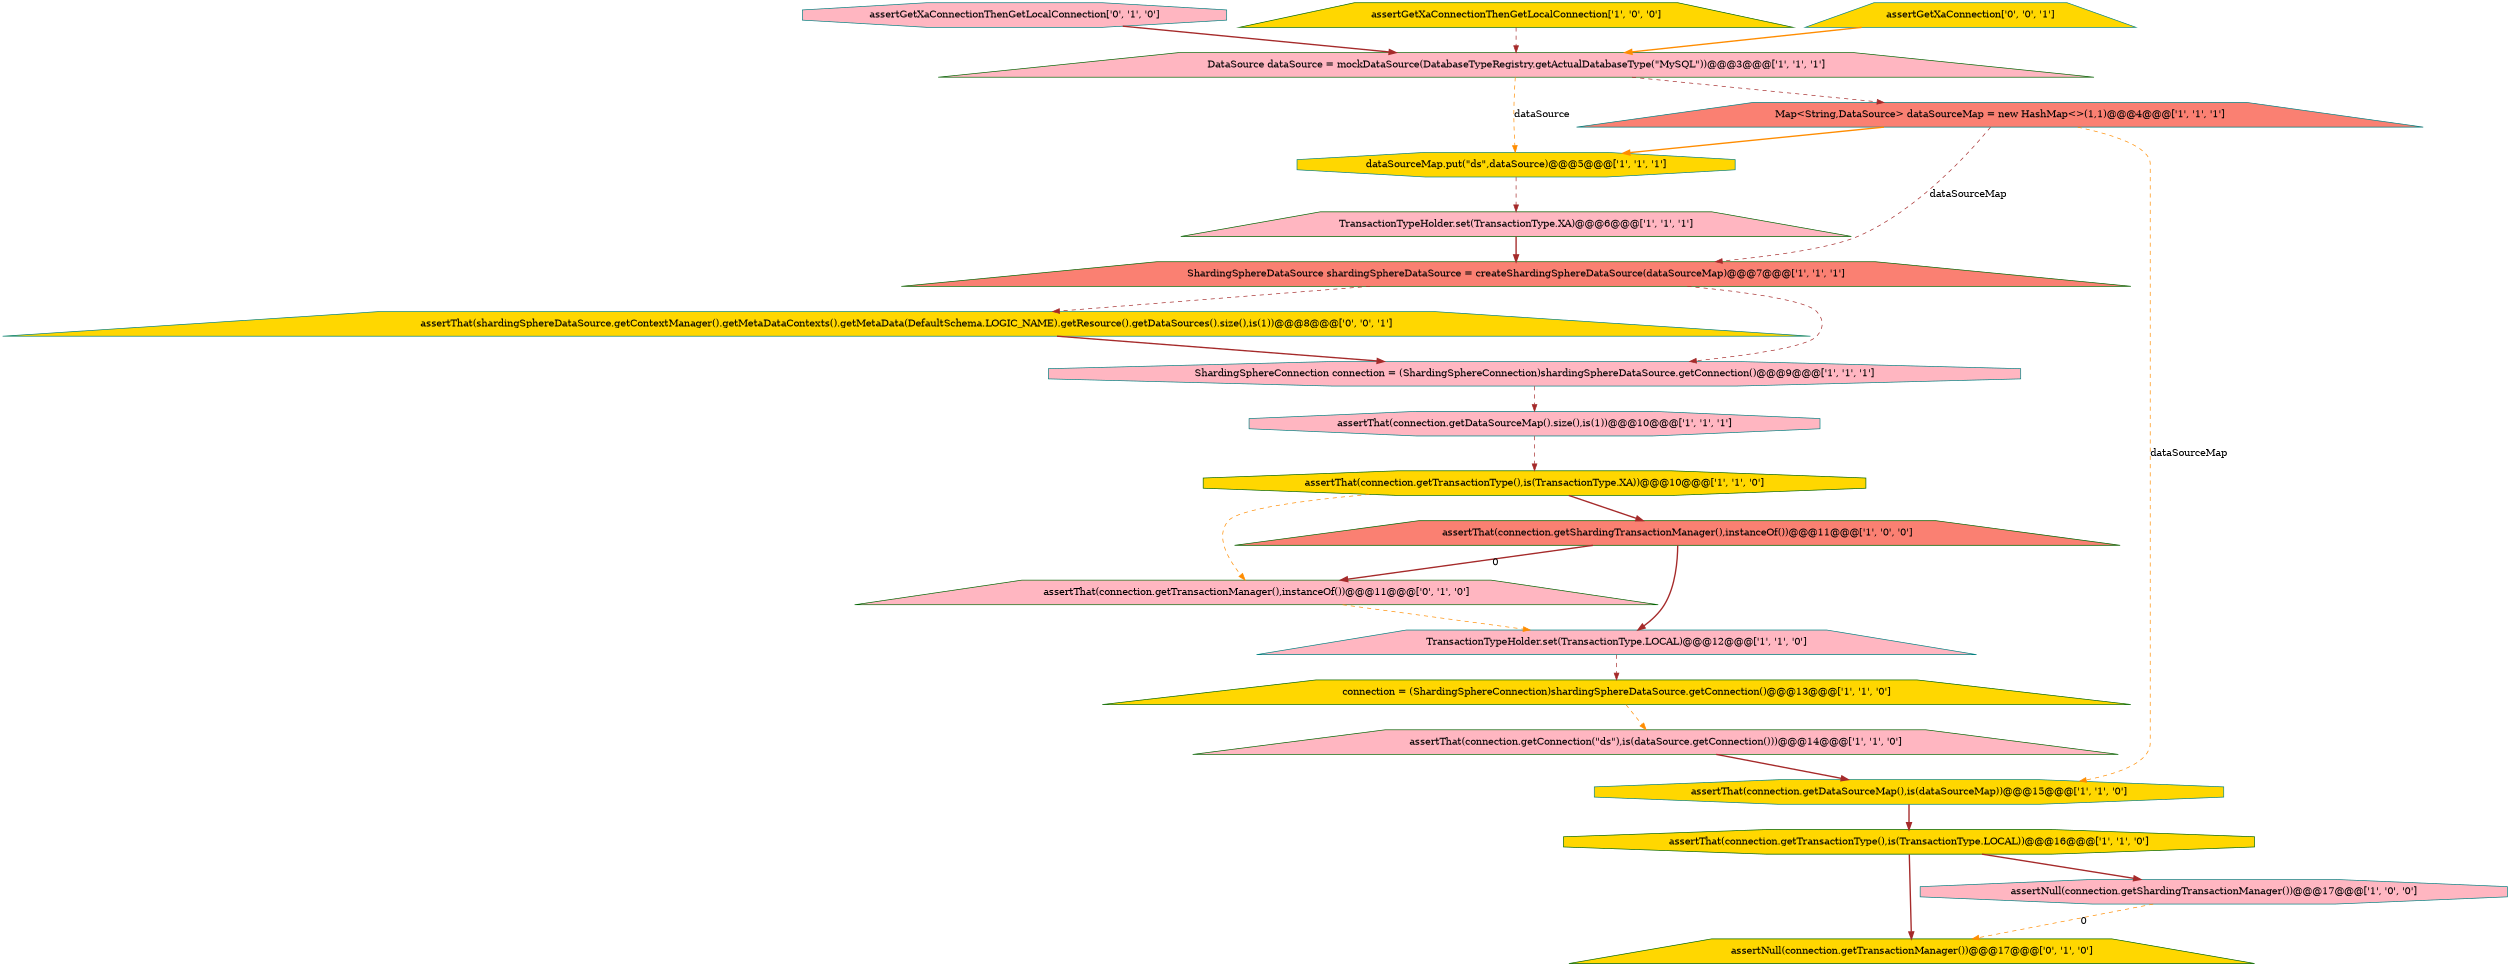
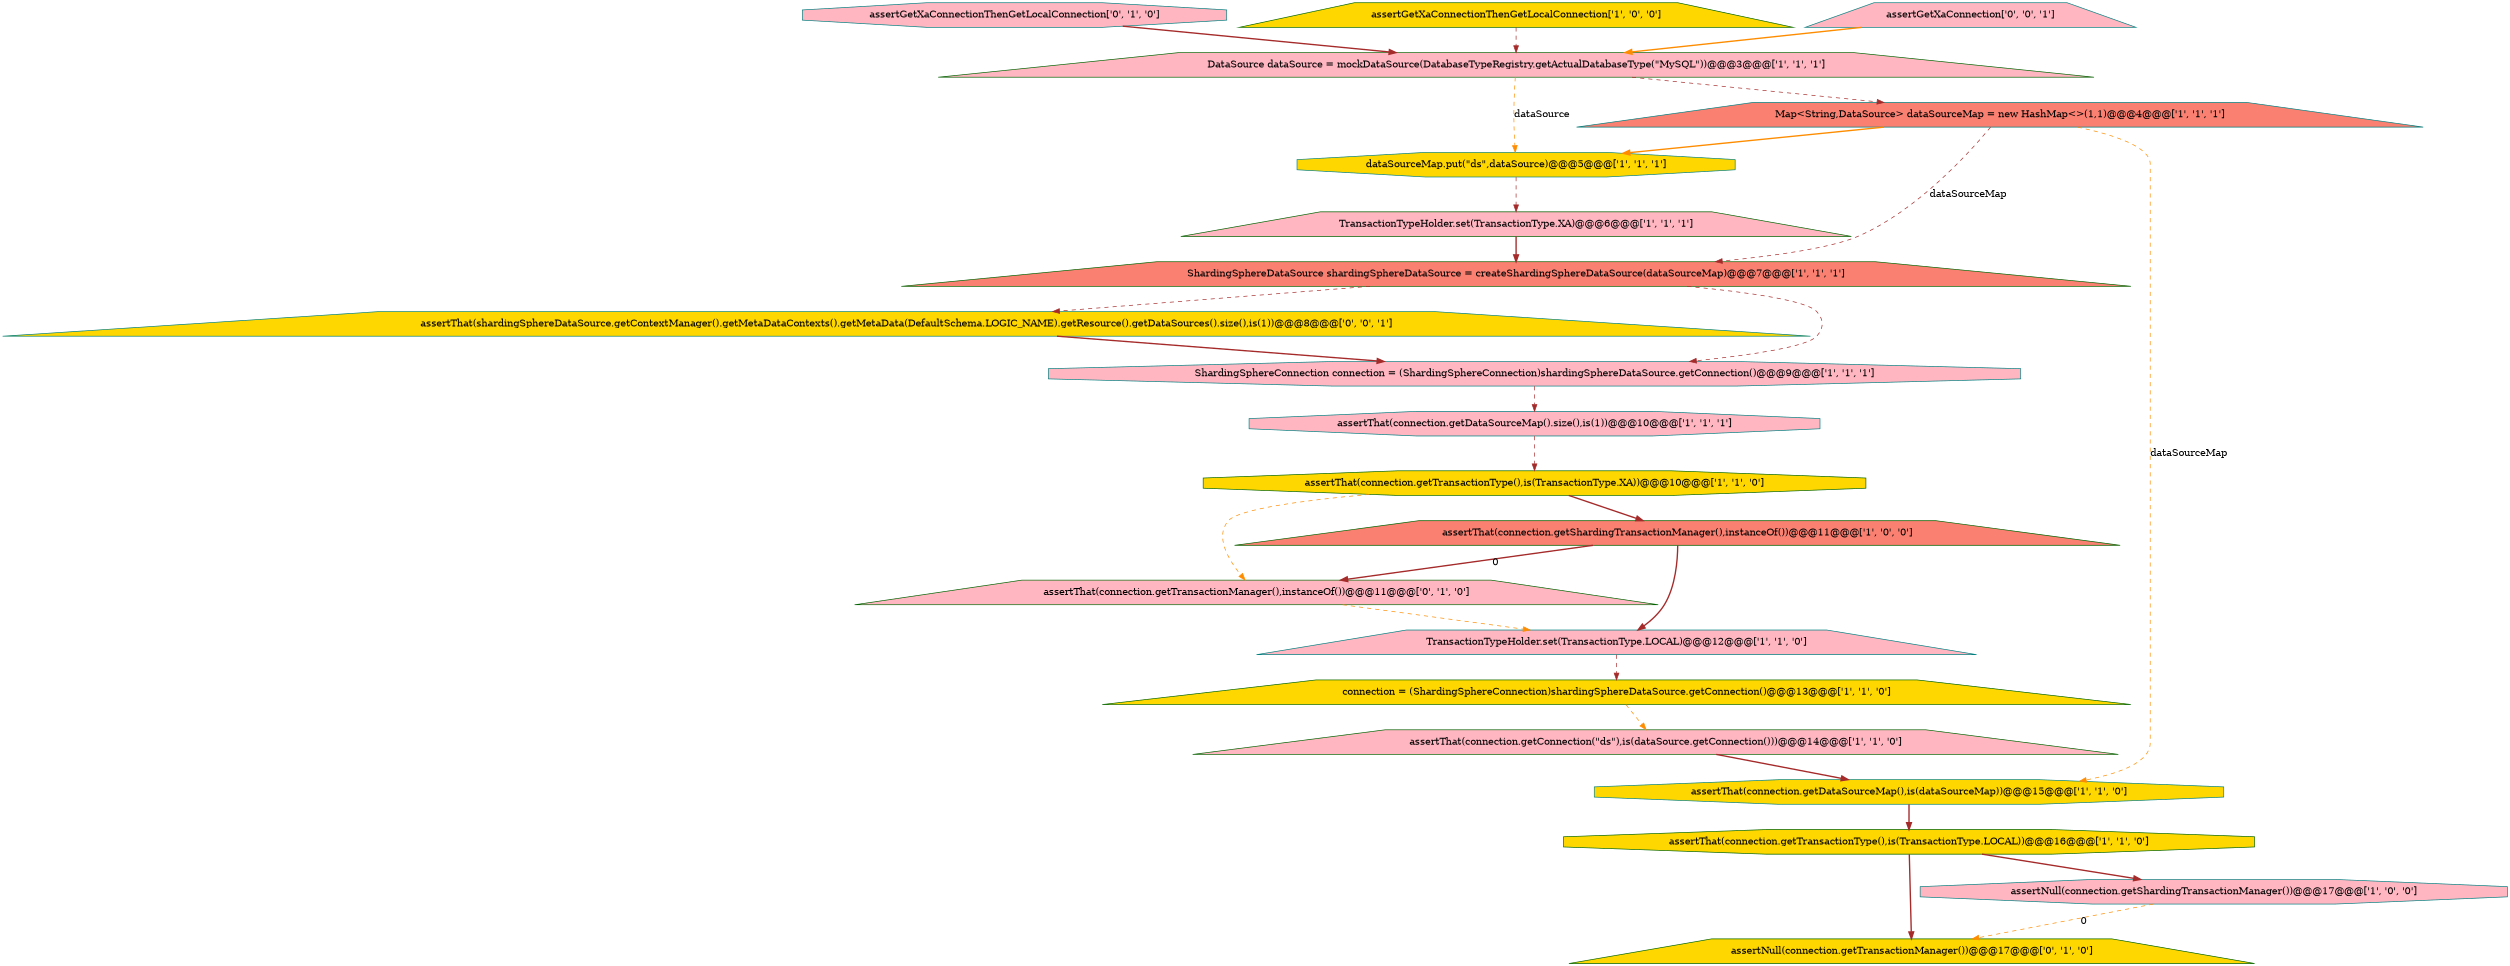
node "assertGetXaConnection['0', '0', '1']": fillcolor gold -> lightpink
